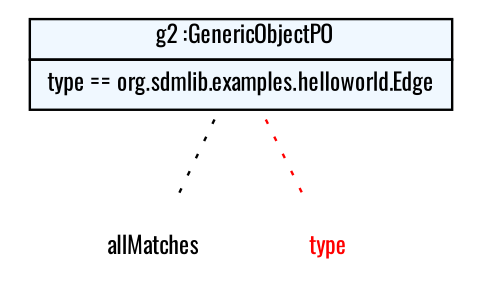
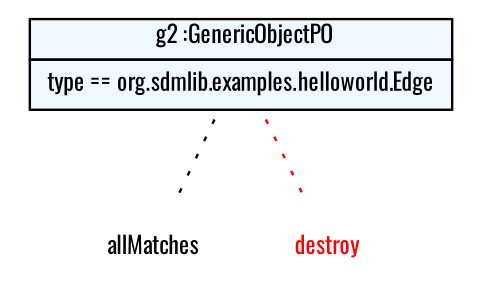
node "type": label "type" -> "destroy"
